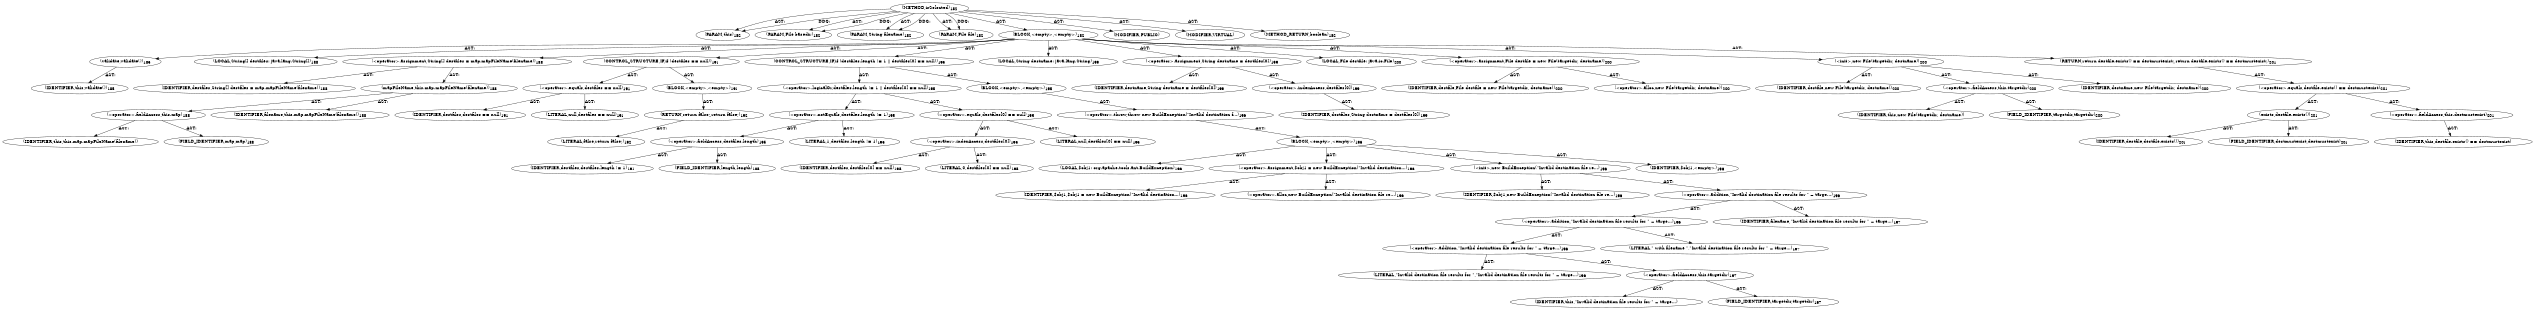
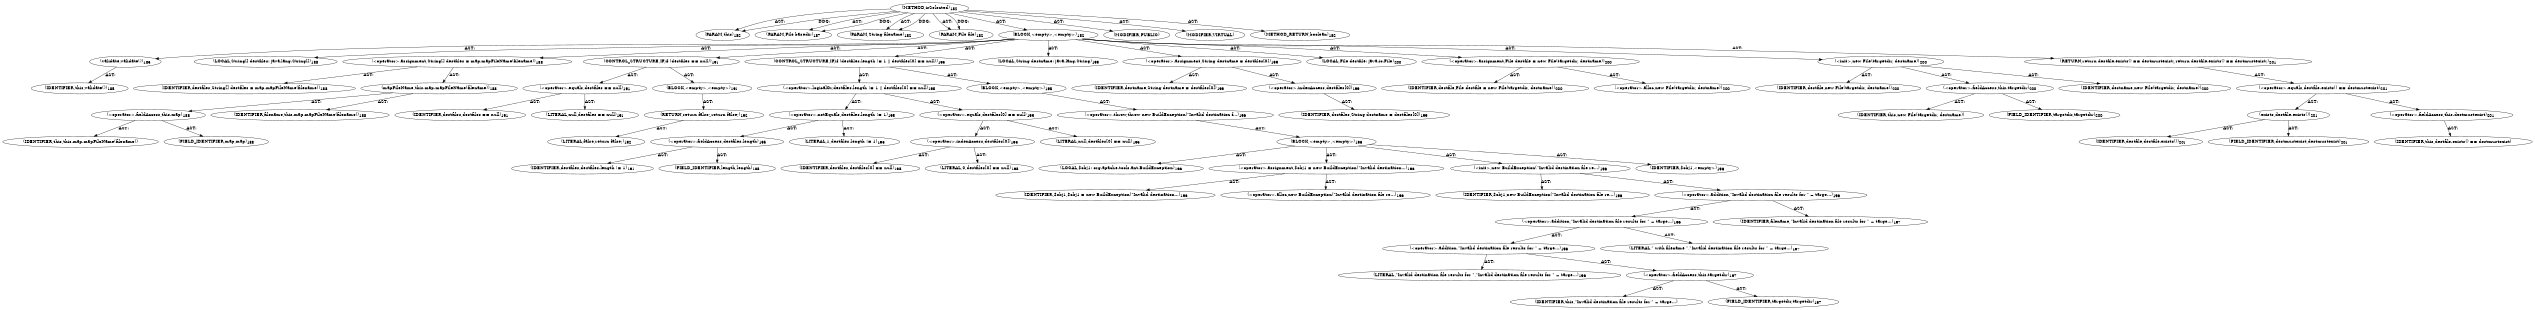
node "(PARAM,File basedir)": text "182" -> "187"
